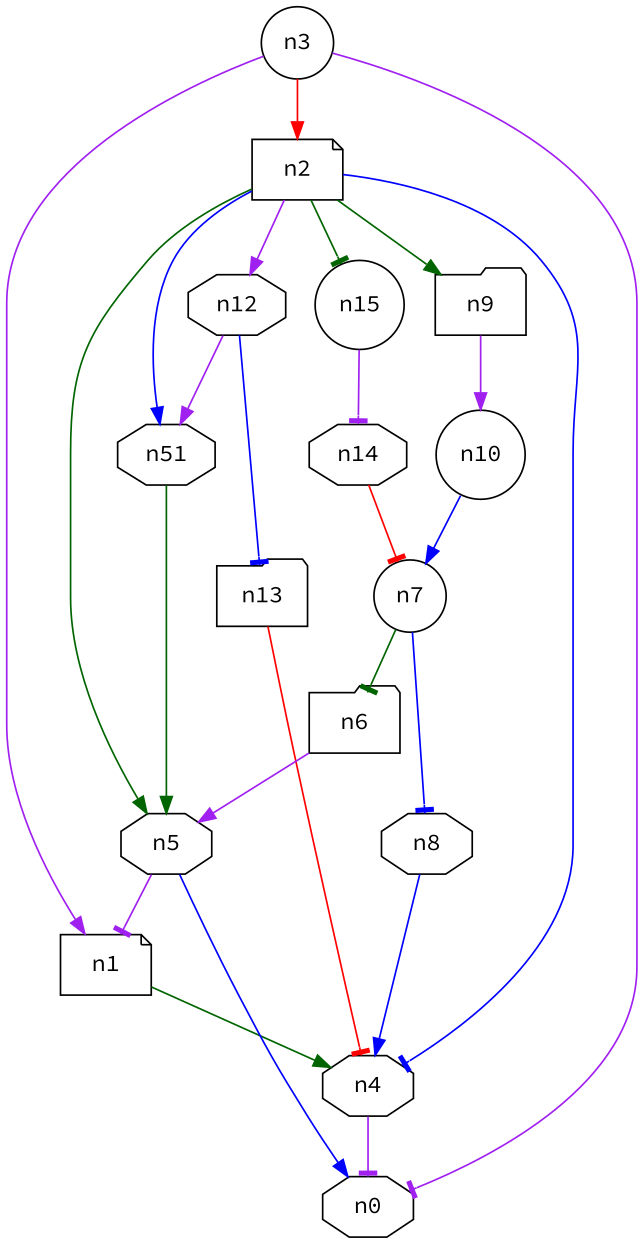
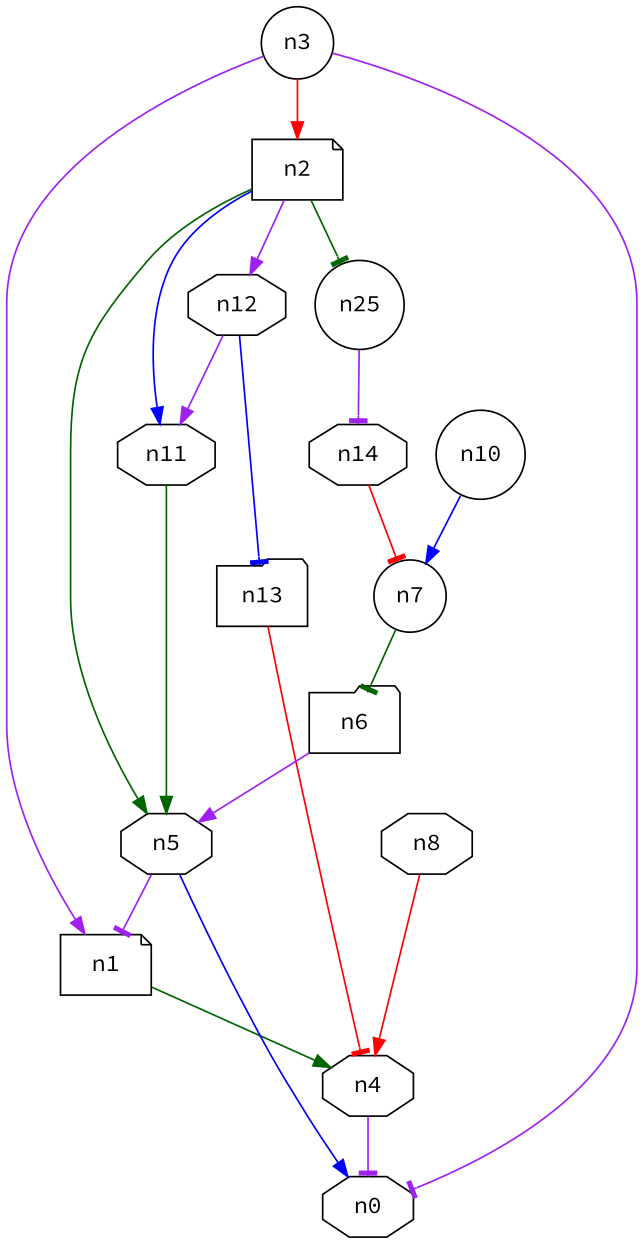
node "n15": label "n15" -> "n25"
node "n9": removed
node "n51": label "n51" -> "n11"
edge "n2" -> "n4": removed
edge "n7" -> "n8": removed
edge "n8" -> "n4": color blue -> red
